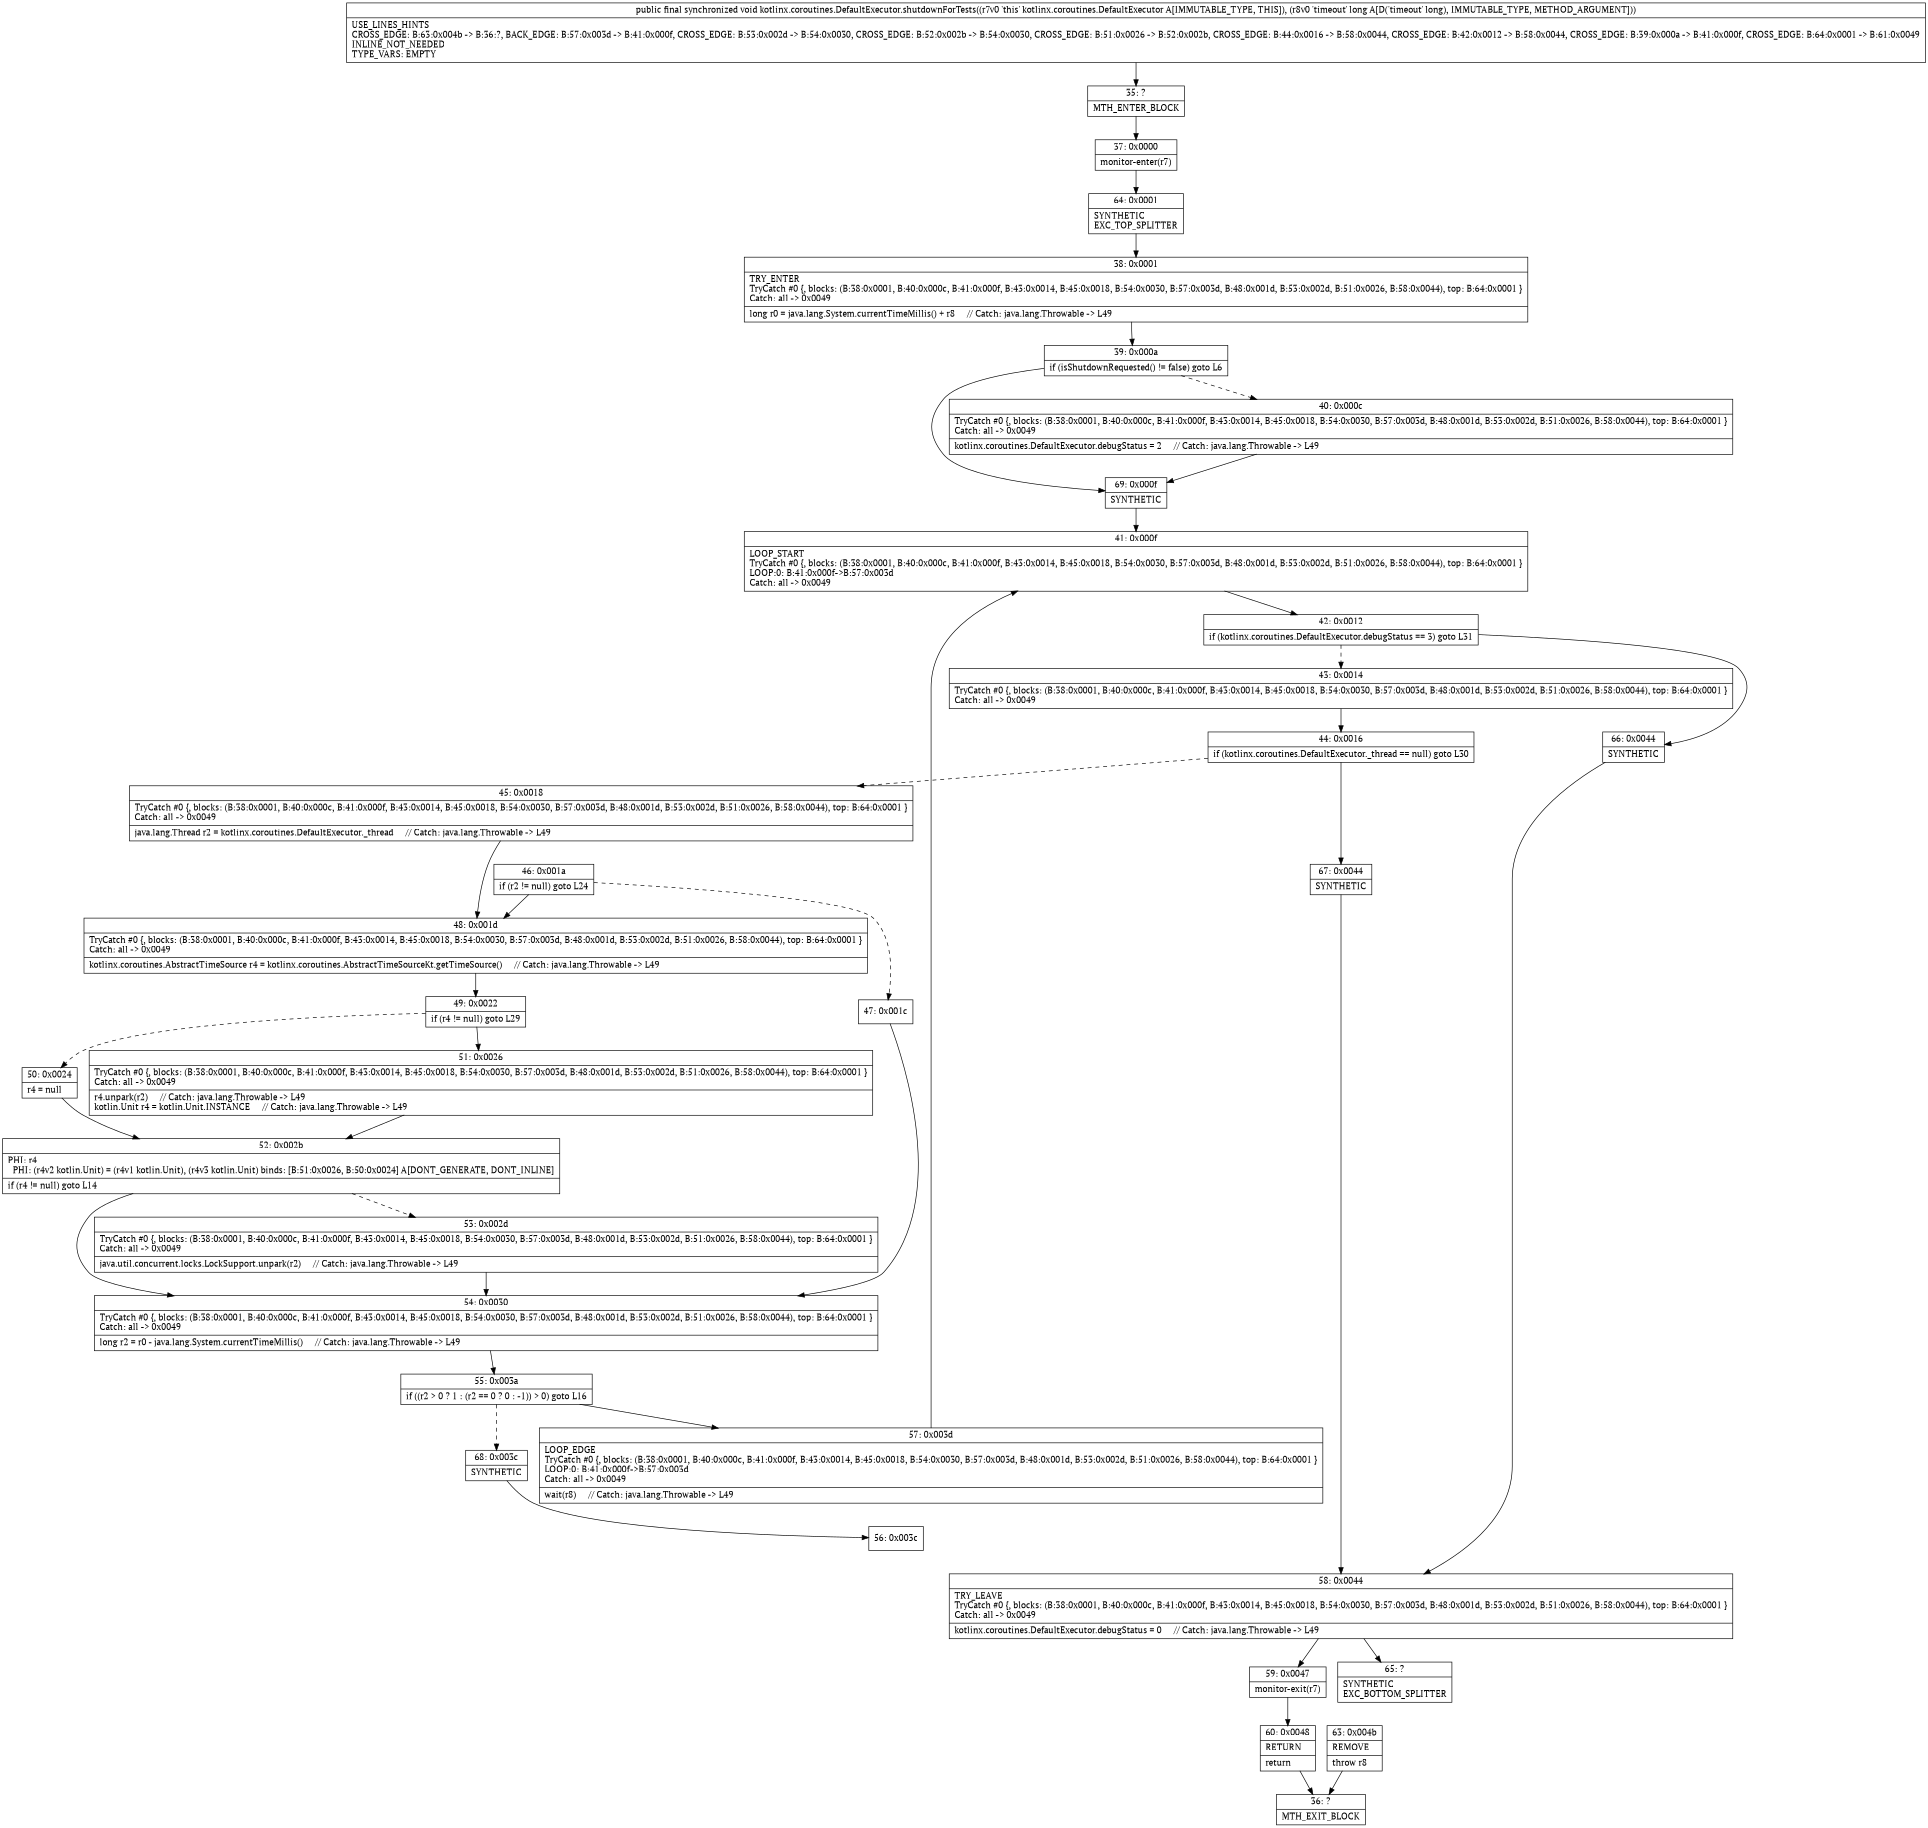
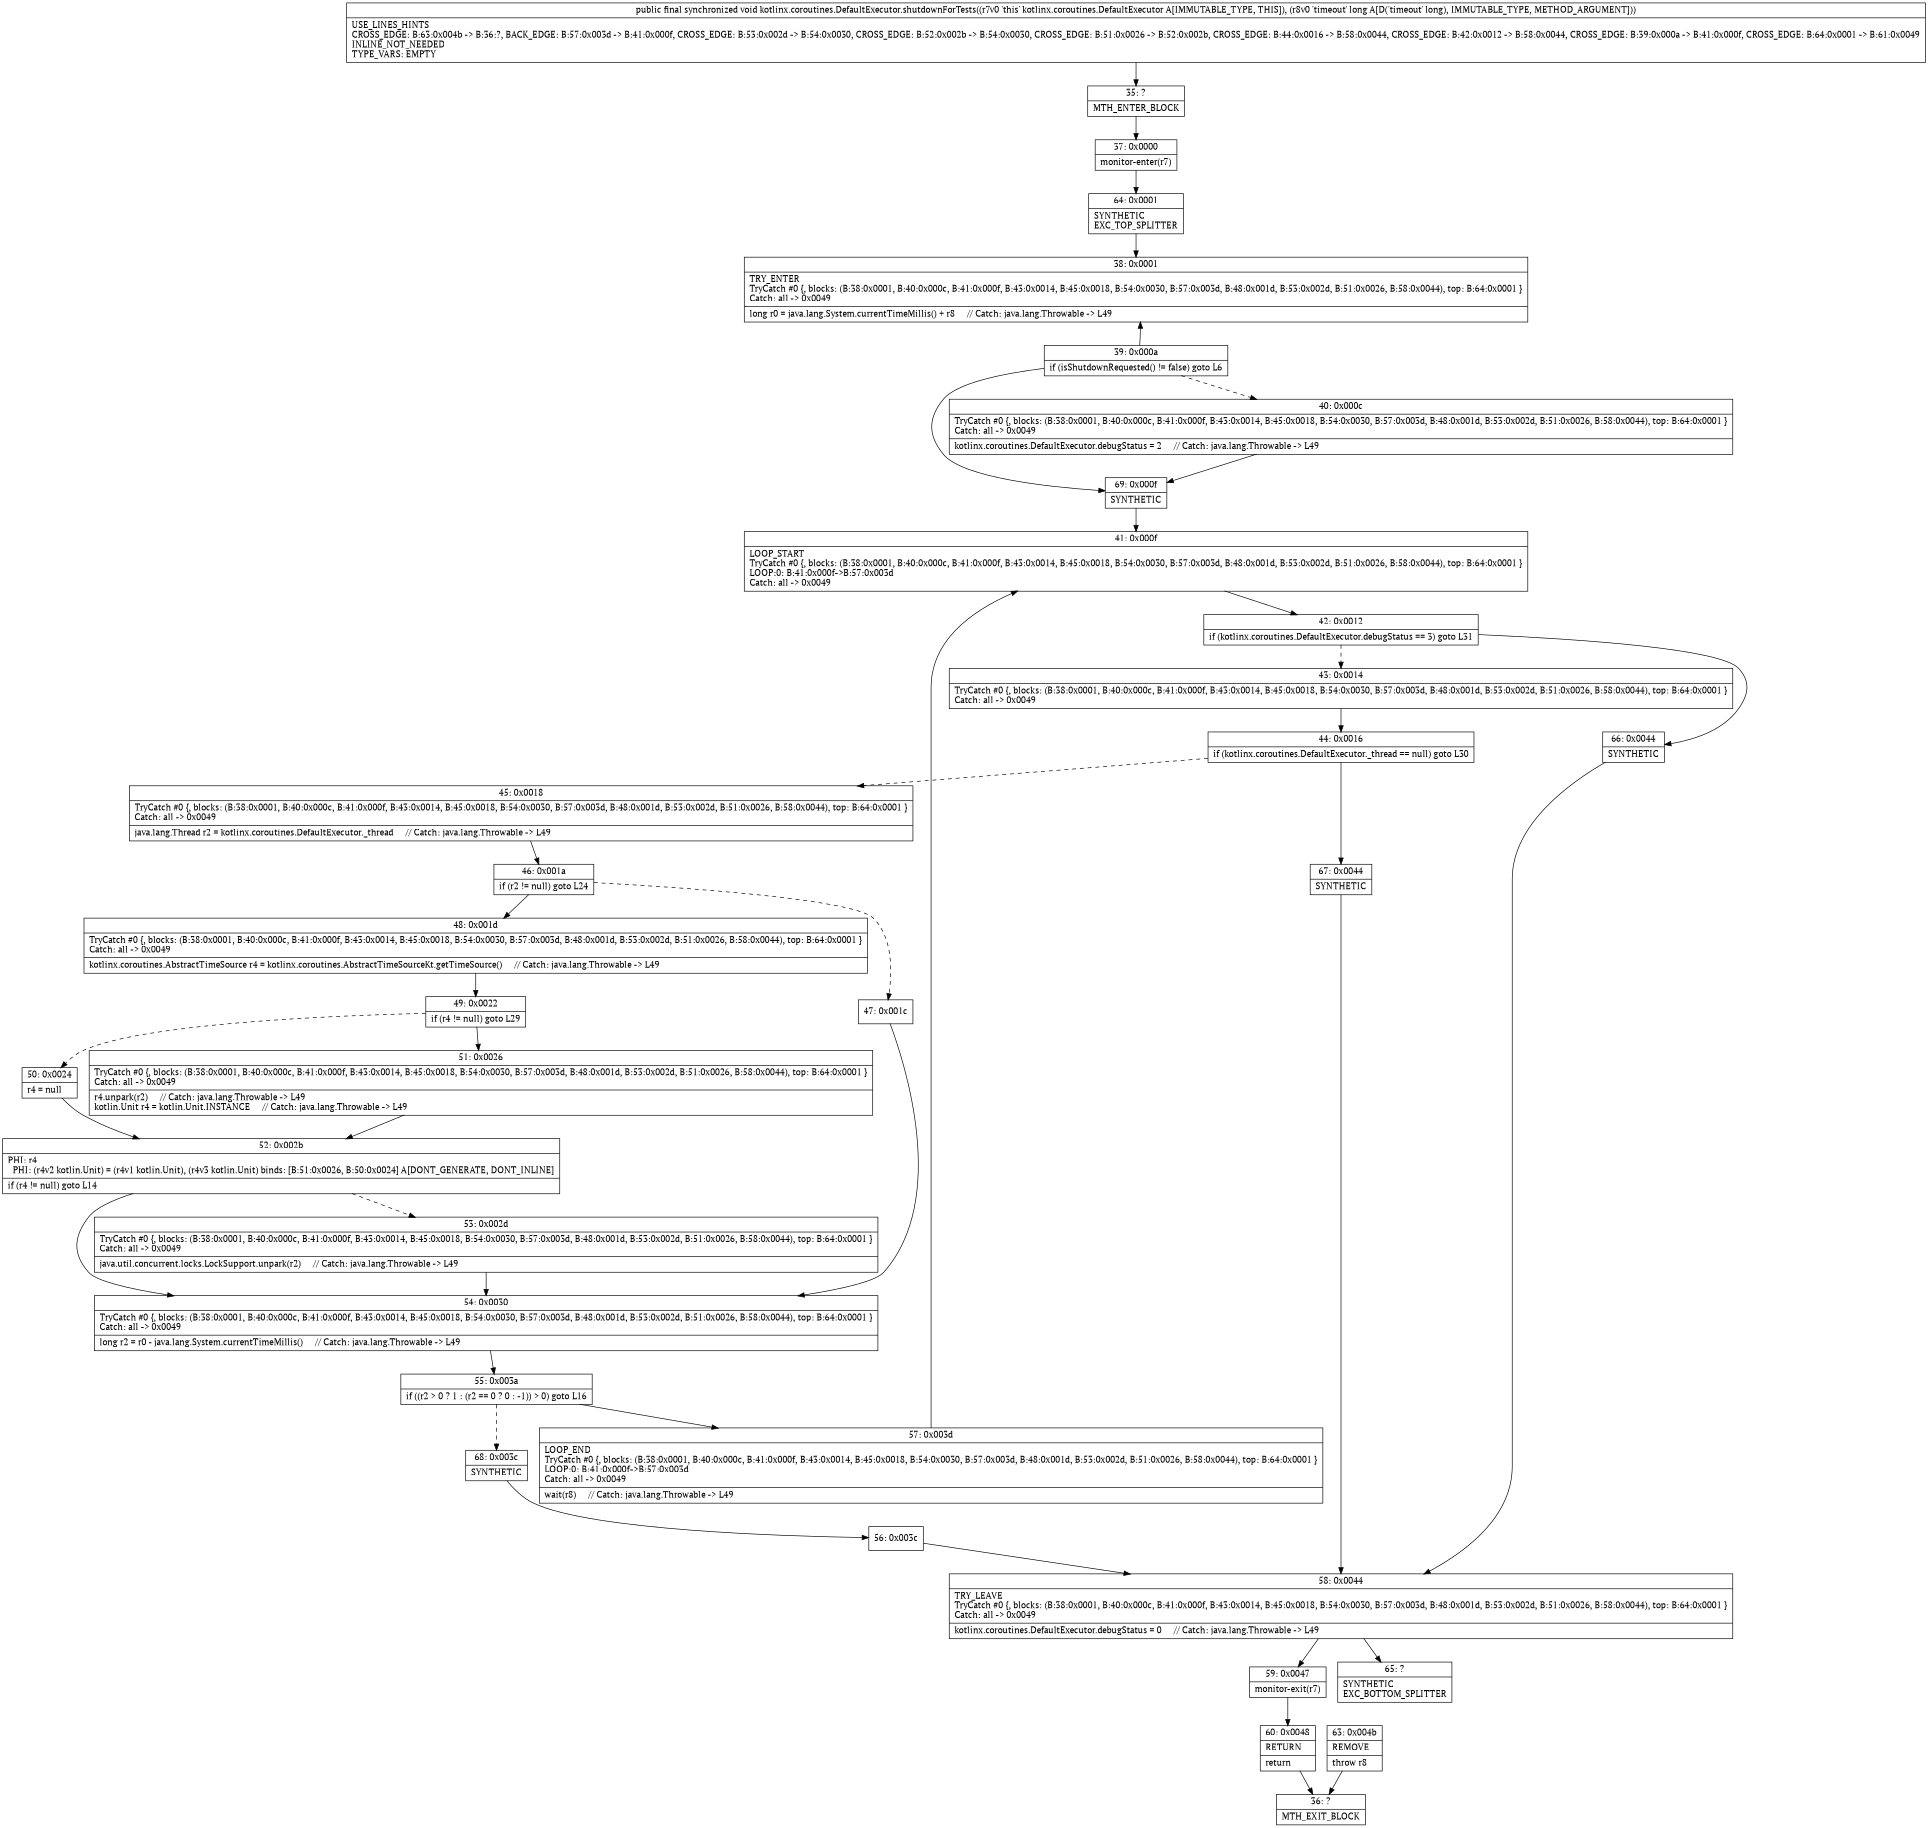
edge "38: 0x0001" -> "39: 0x000a": reversed
edge "45: 0x0018" -> "48: 0x001d": now "45: 0x0018" -> "46: 0x001a"
node "57: 0x003d": text "LOOP_EDGE" -> "LOOP_END"
edge "56: 0x003c" -> "58: 0x0044": added
